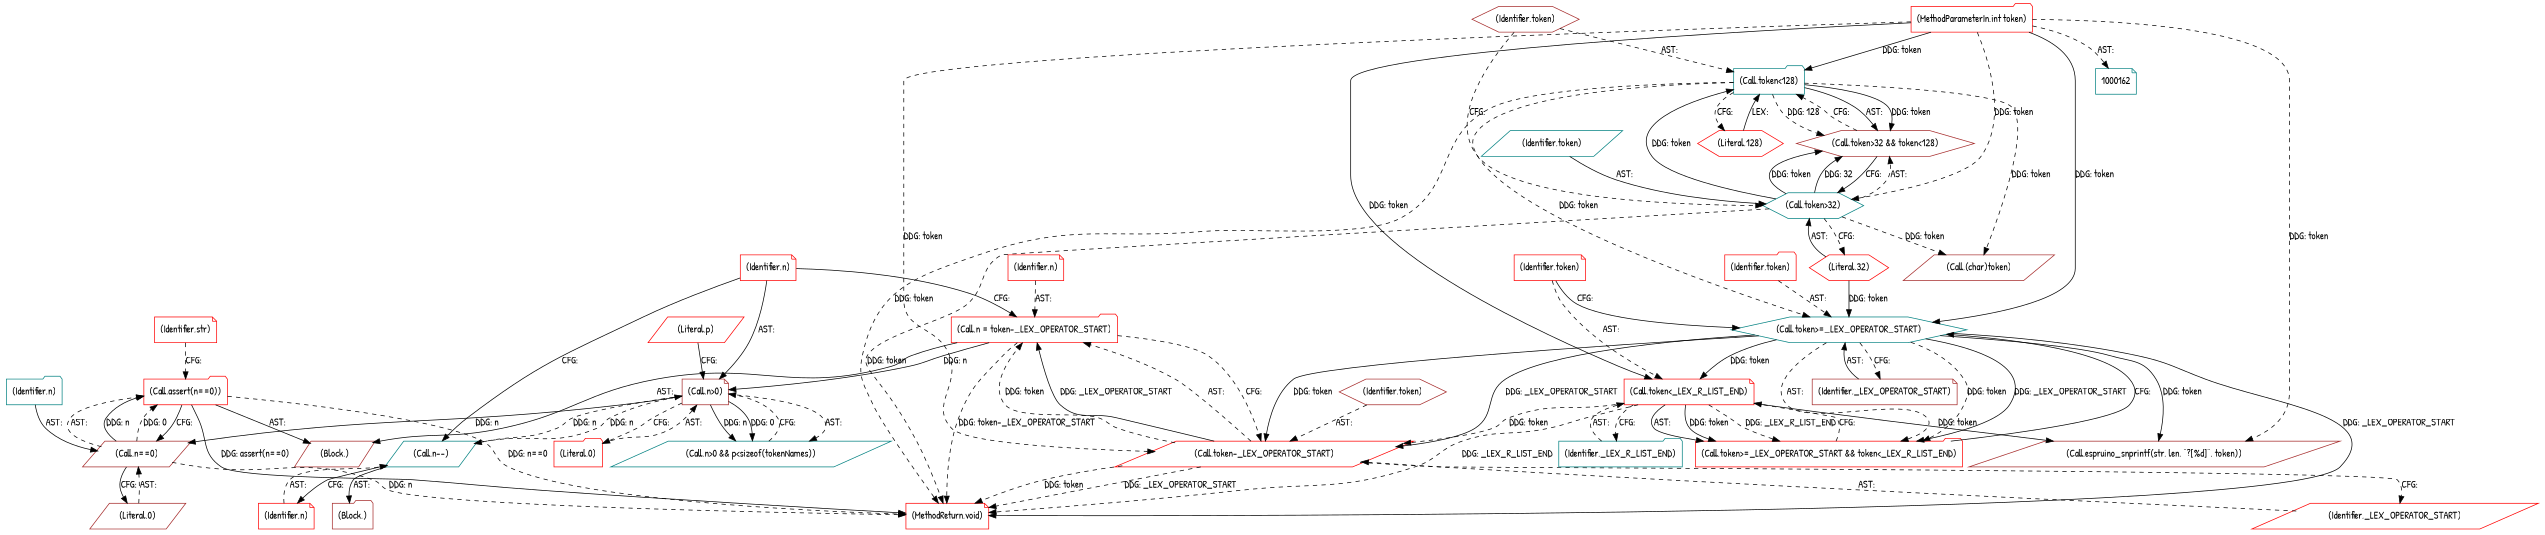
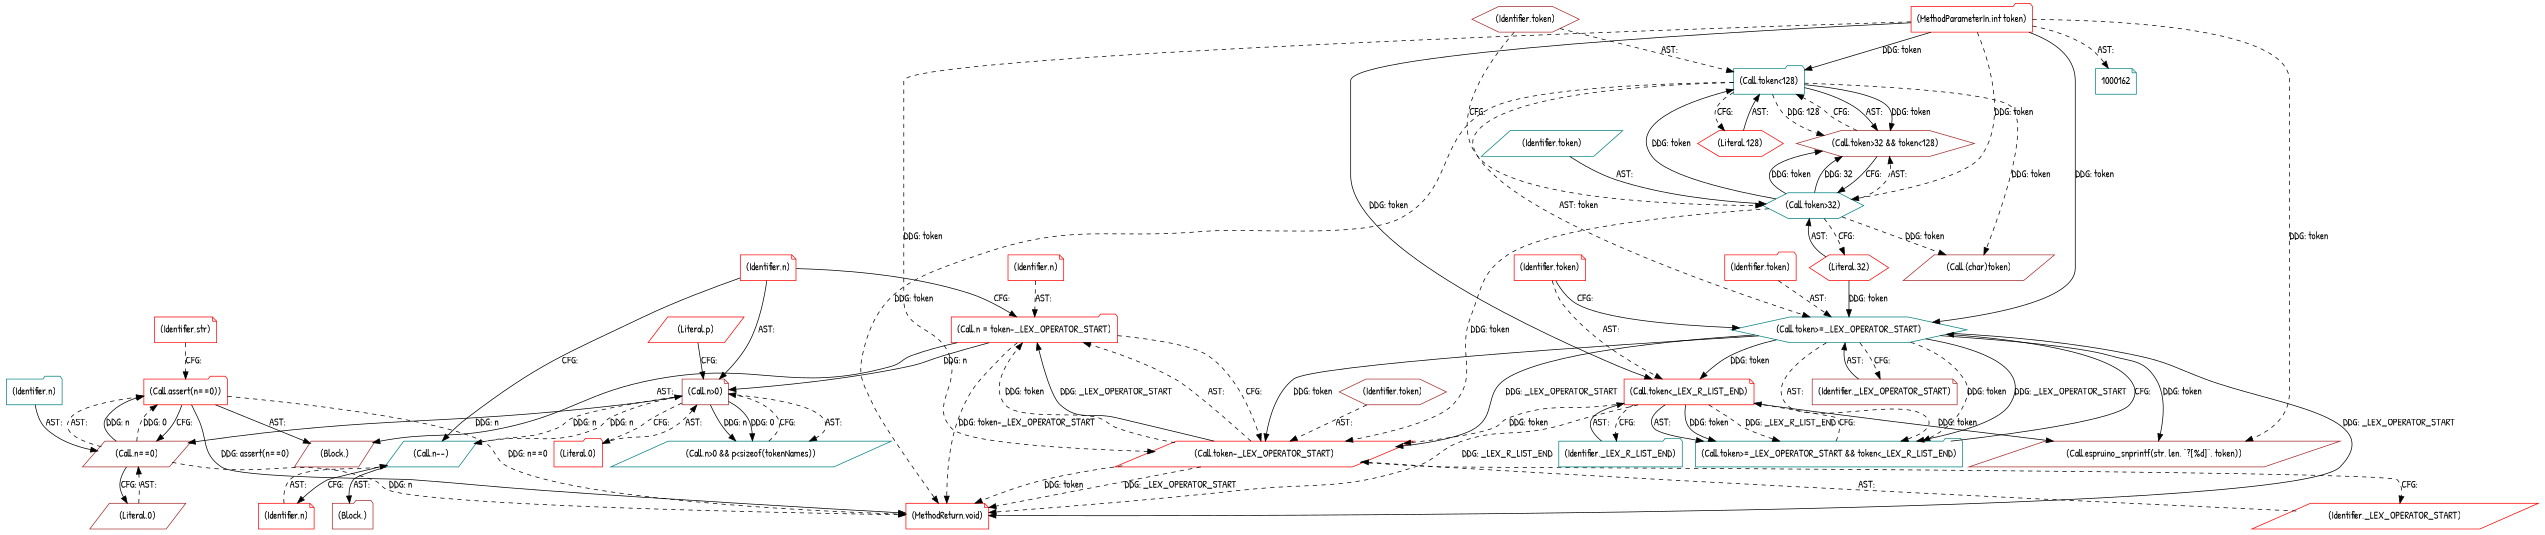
edge "(Literal,128)" -> "(Call,token<128)": label "LEX: " -> "AST: "
edge "(Call,token<128)" -> "(Call,token>=_LEX_OPERATOR_START)": label "DDG: token" -> "AST: token"
edge "(Call,token>32)" -> "(MethodReturn,void)": now "(Call,token>32)" -> "(Call,token-_LEX_OPERATOR_START)"
edge "(Identifier,_LEX_R_LIST_END)" -> "(Call,token<_LEX_R_LIST_END)": style dashed -> solid
node "(Call,token>=_LEX_OPERATOR_START && token<_LEX_R_LIST_END)": color red -> teal
